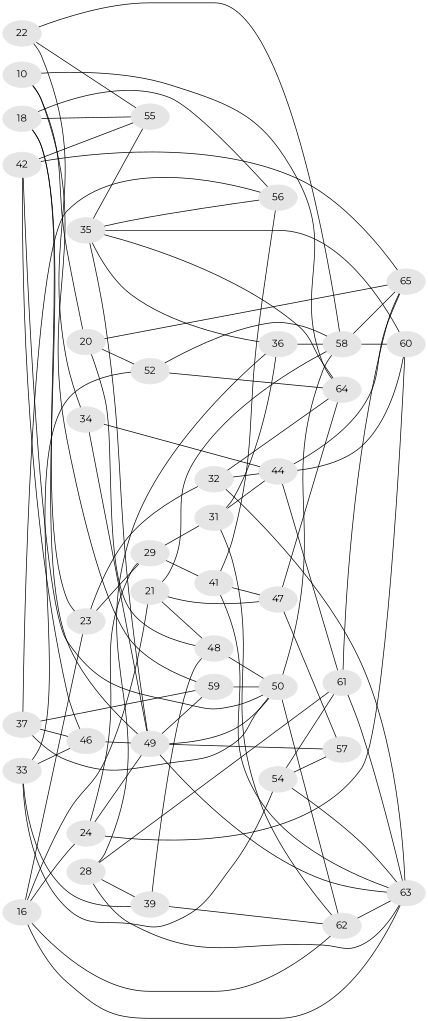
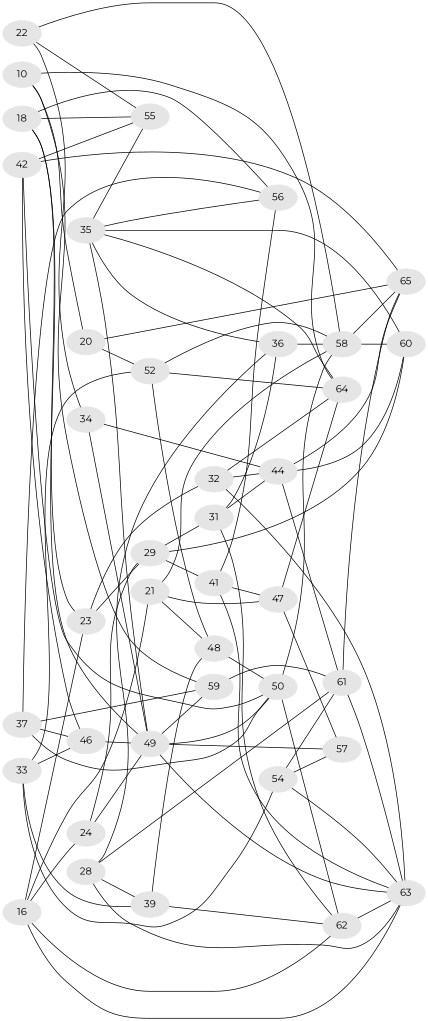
edge "20" -- "48": now "52" -- "48"
edge "59" -- "50": now "59" -- "61"
edge "60" -- "24": now "60" -- "29"
